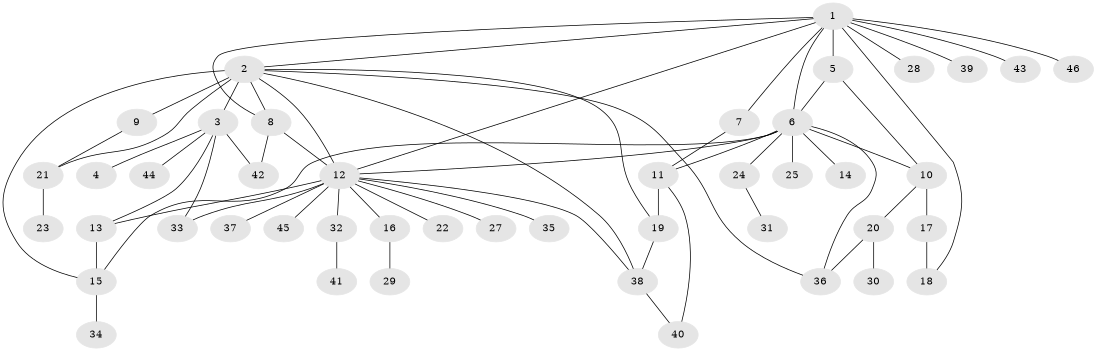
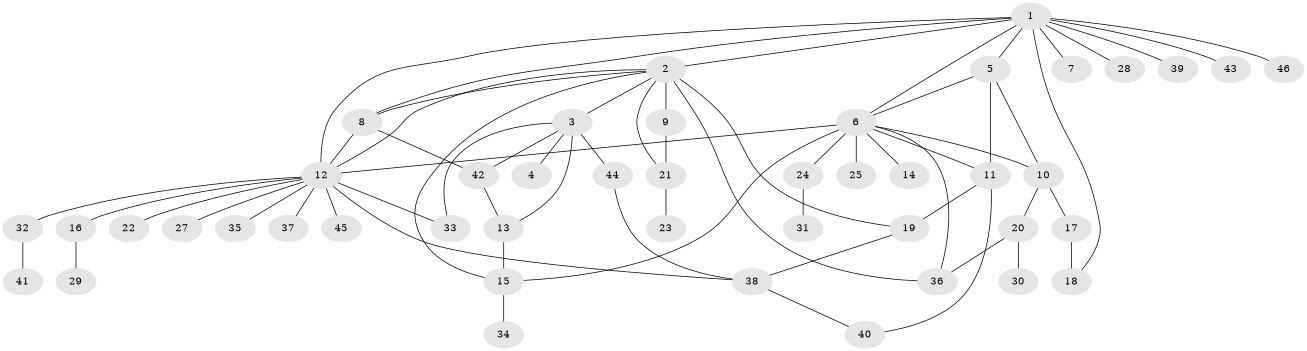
edge "2" -- "38": now "44" -- "38"
edge "7" -- "11": now "5" -- "11"
edge "12" -- "13": now "42" -- "13"
